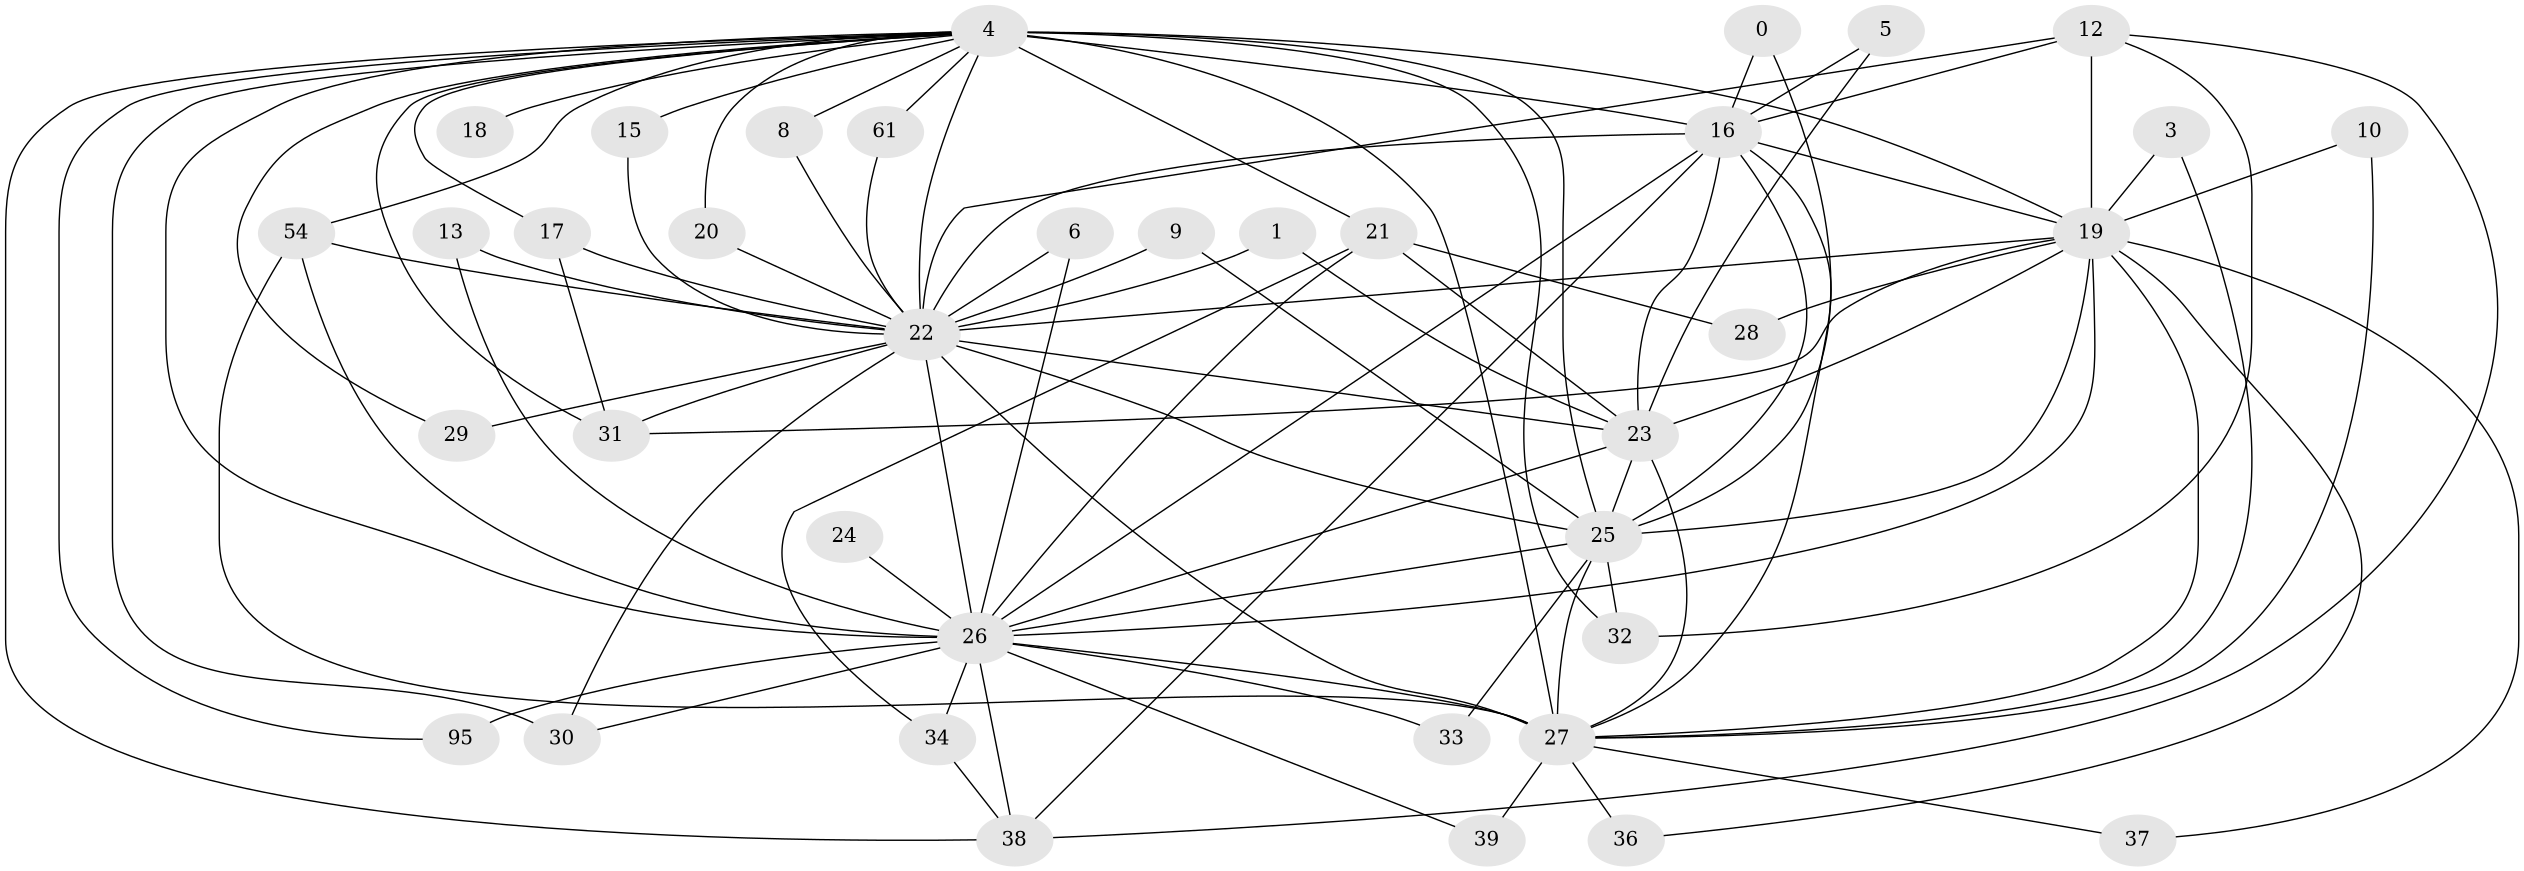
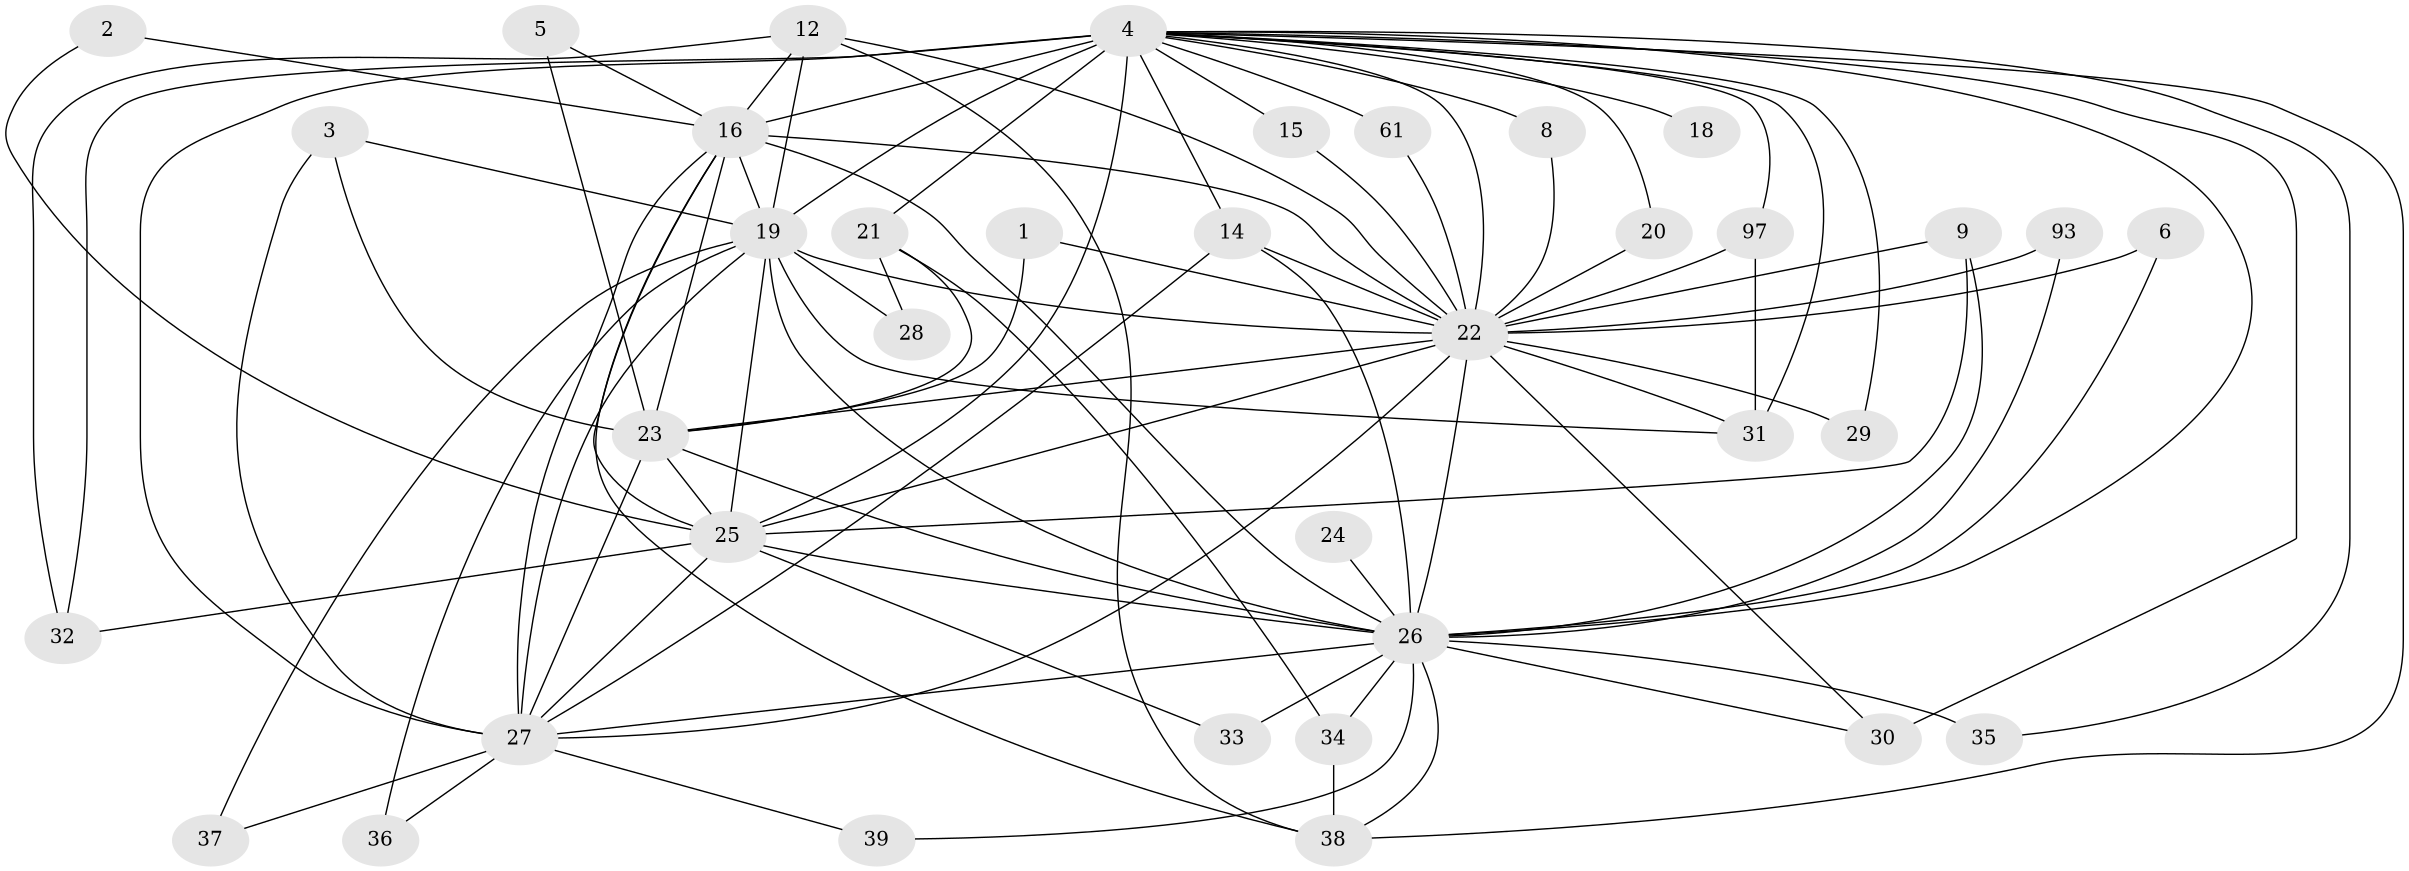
node "0": label "0" -> "2"
node "10": removed
node "54": label "54" -> "14"
node "13": label "13" -> "93"
node "17": label "17" -> "97"
edge "19" -- "23": now "3" -- "23"
edge "21" -- "26": now "9" -- "26"
node "95": label "95" -> "35"
